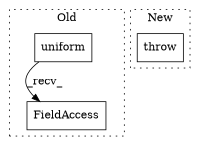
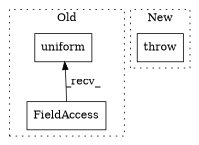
edge "uniform" -> "FieldAccess": reversed
